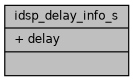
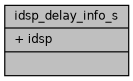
node "idsp_delay_info_s": text "+ delay" -> "+ idsp"
